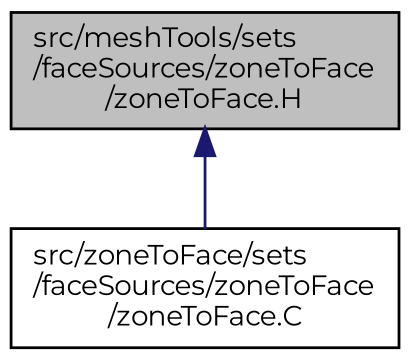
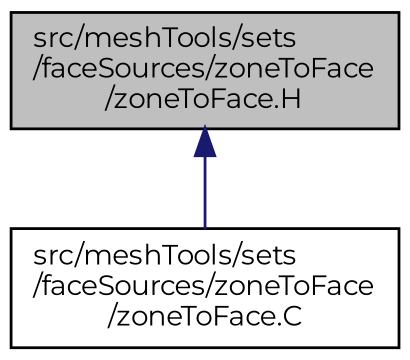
node "src/zoneToFace/sets /faceSources/zoneToFace /zoneToFace.C": label "src/zoneToFace/sets /faceSources/zoneToFace /zoneToFace.C" -> "src/meshTools/sets /faceSources/zoneToFace /zoneToFace.C"
